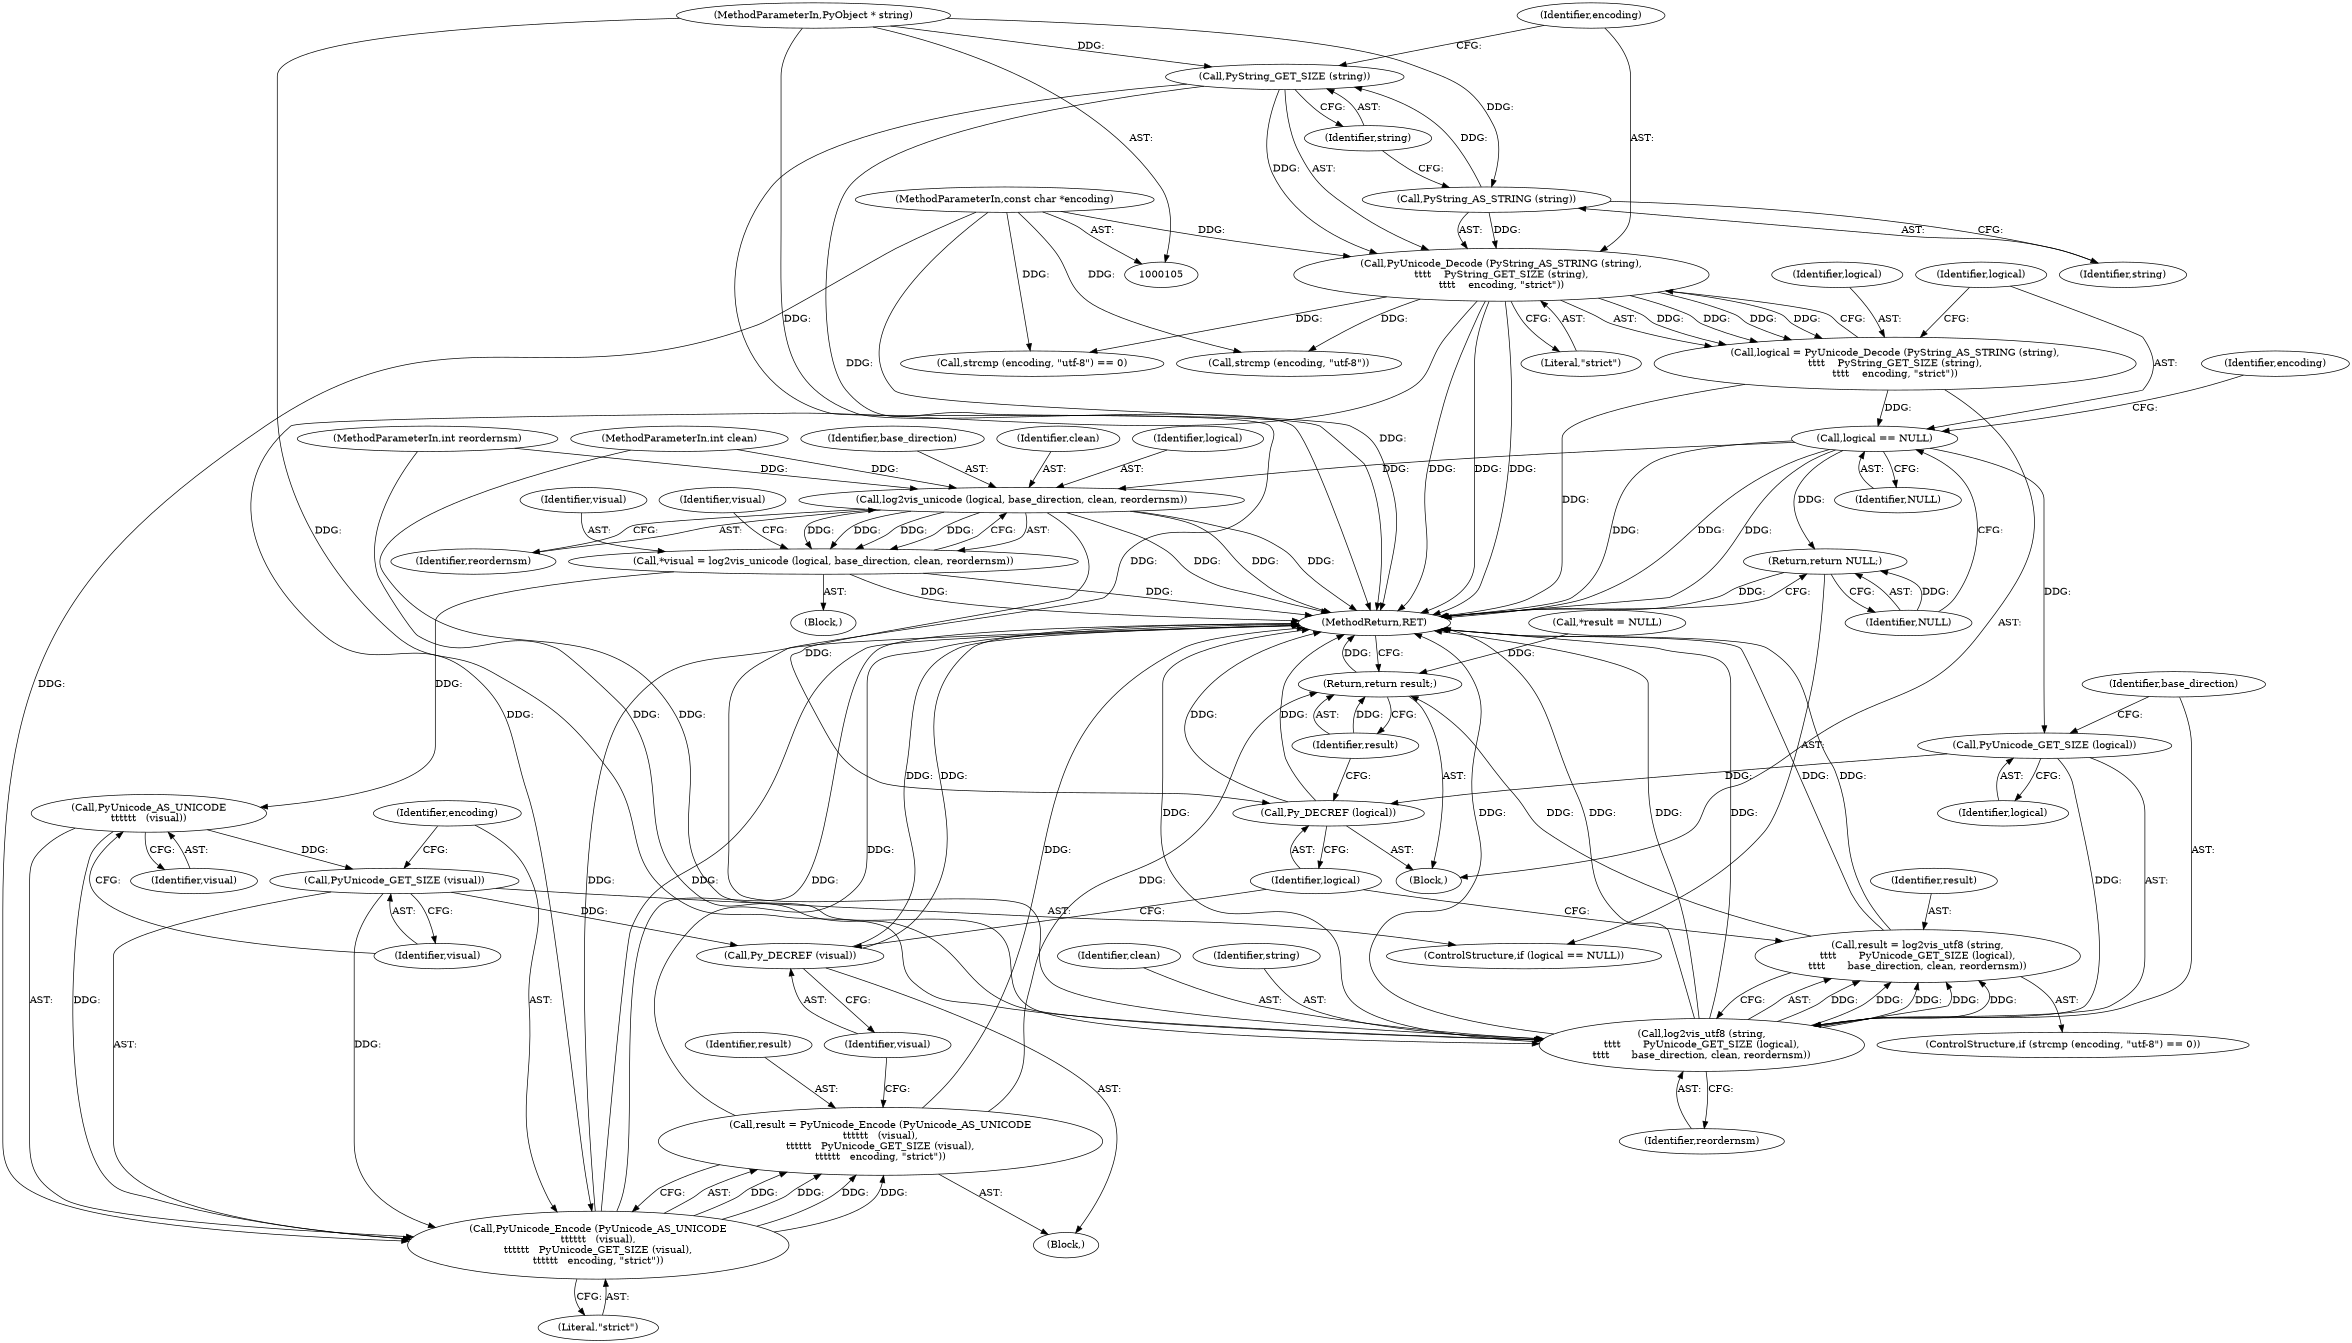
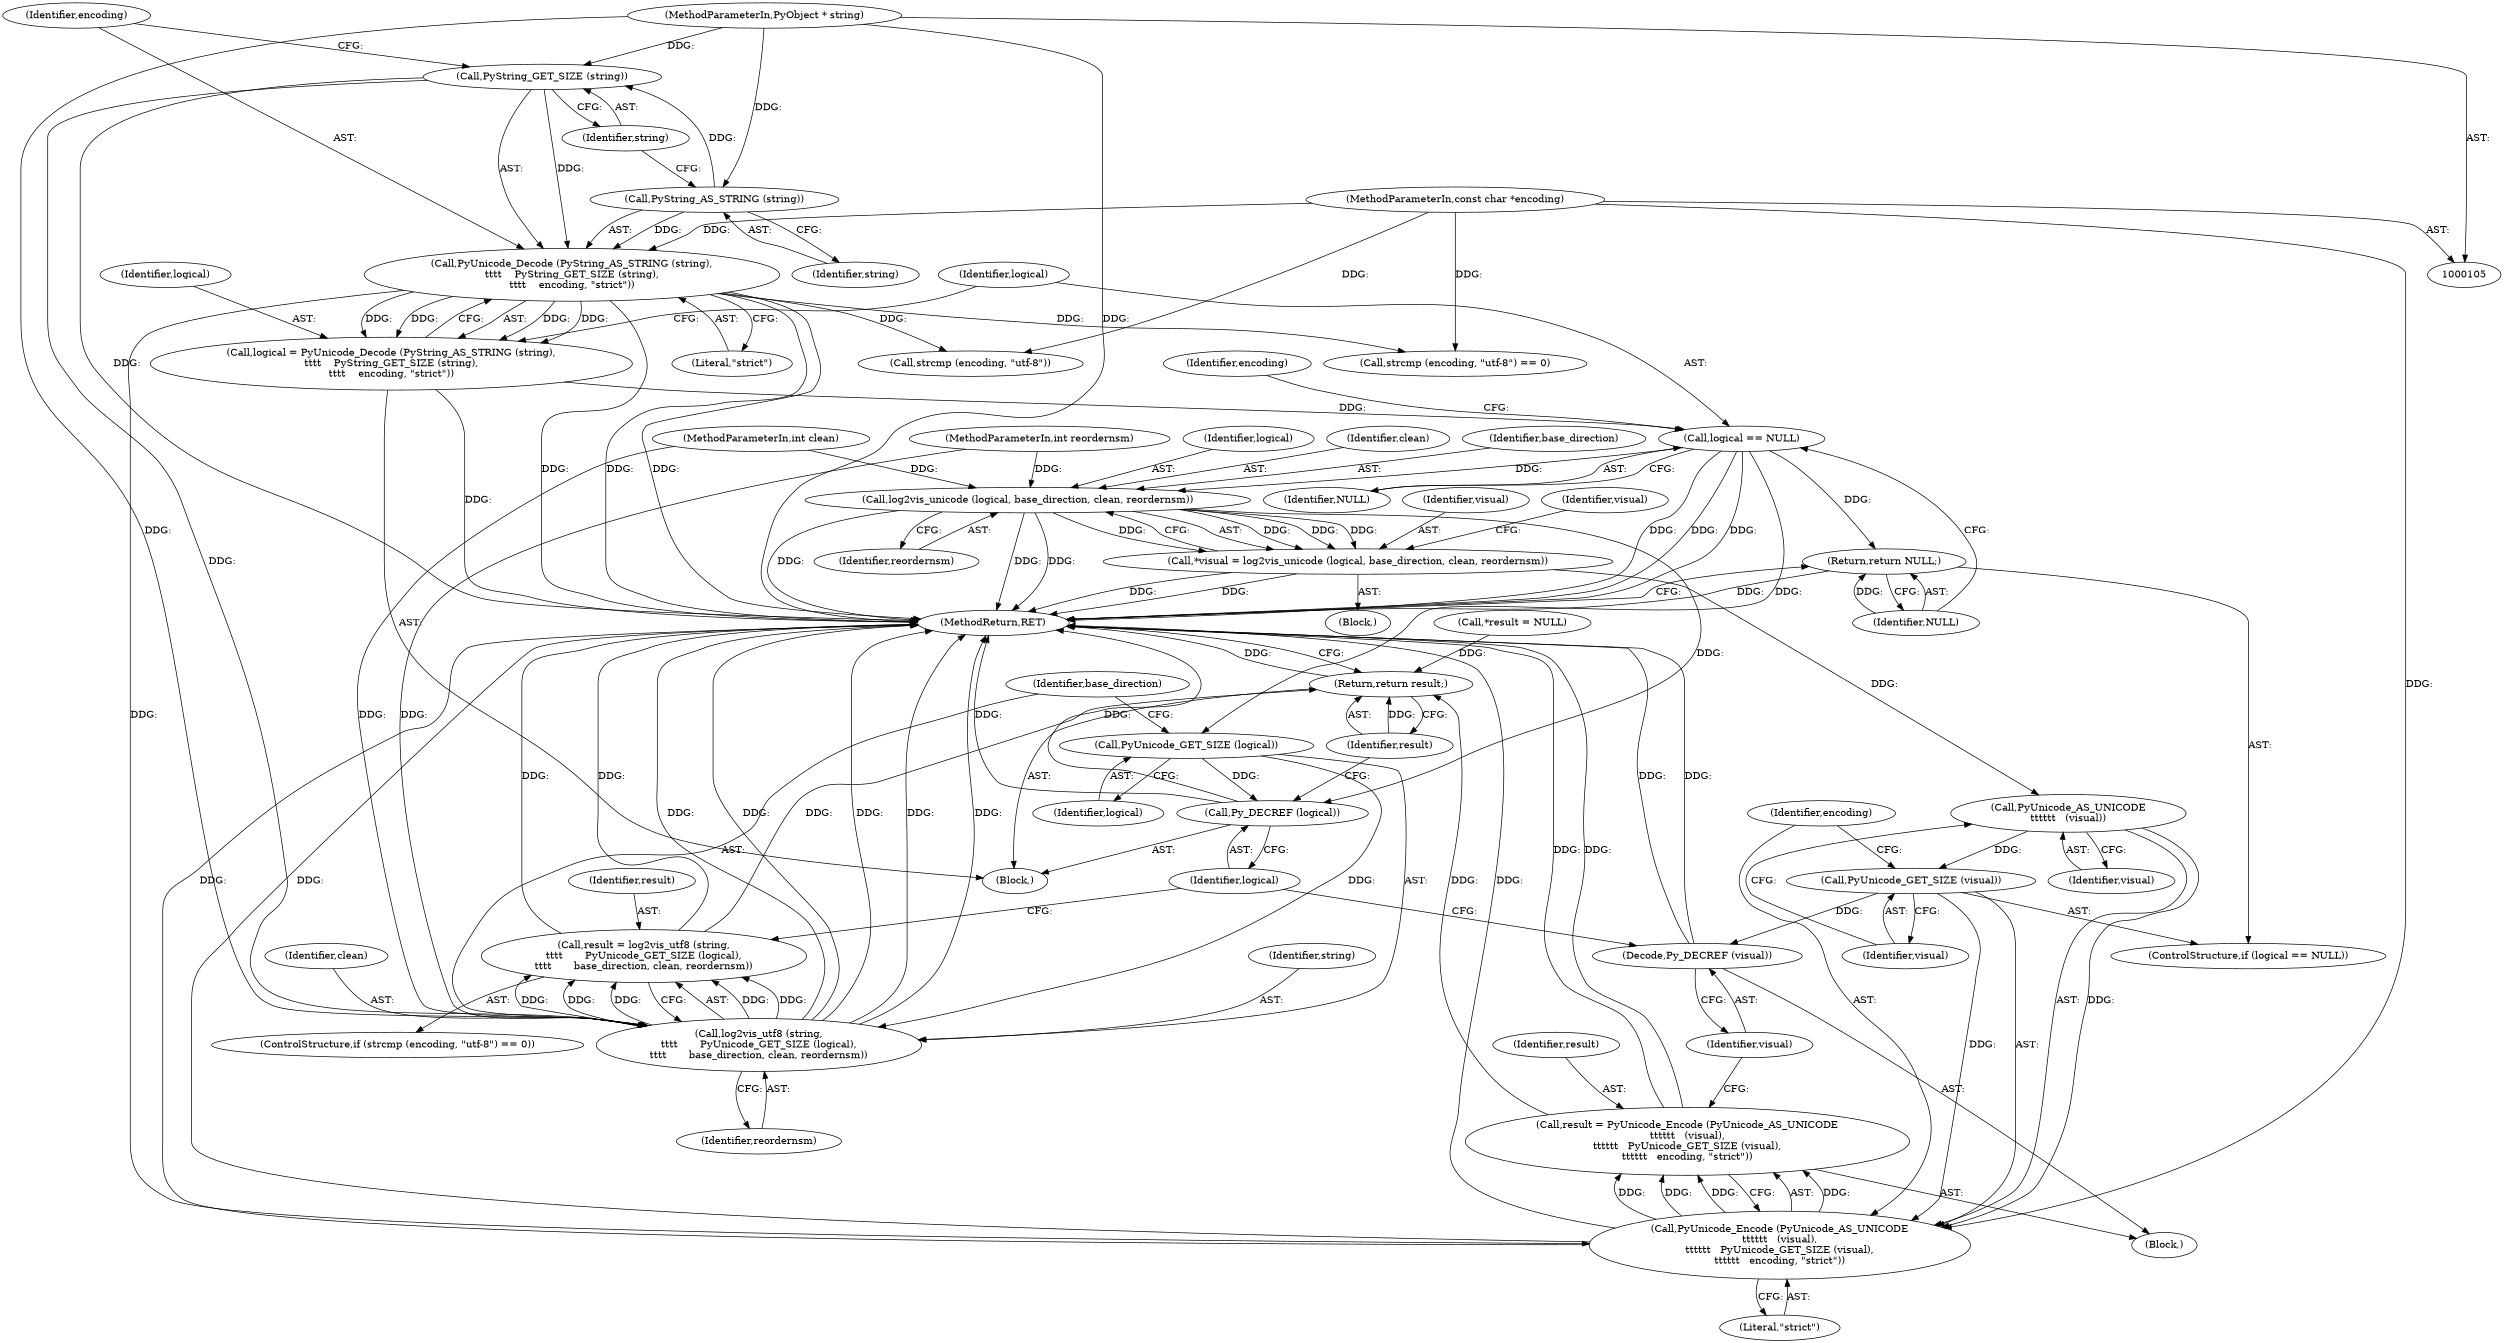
edge "(MethodParameterIn,const char *encoding)" -> "(MethodReturn,RET)": removed, label "DDG:"
node "(Call,Py_DECREF (visual))": label "(Call,Py_DECREF (visual))" -> "(Decode,Py_DECREF (visual))"
